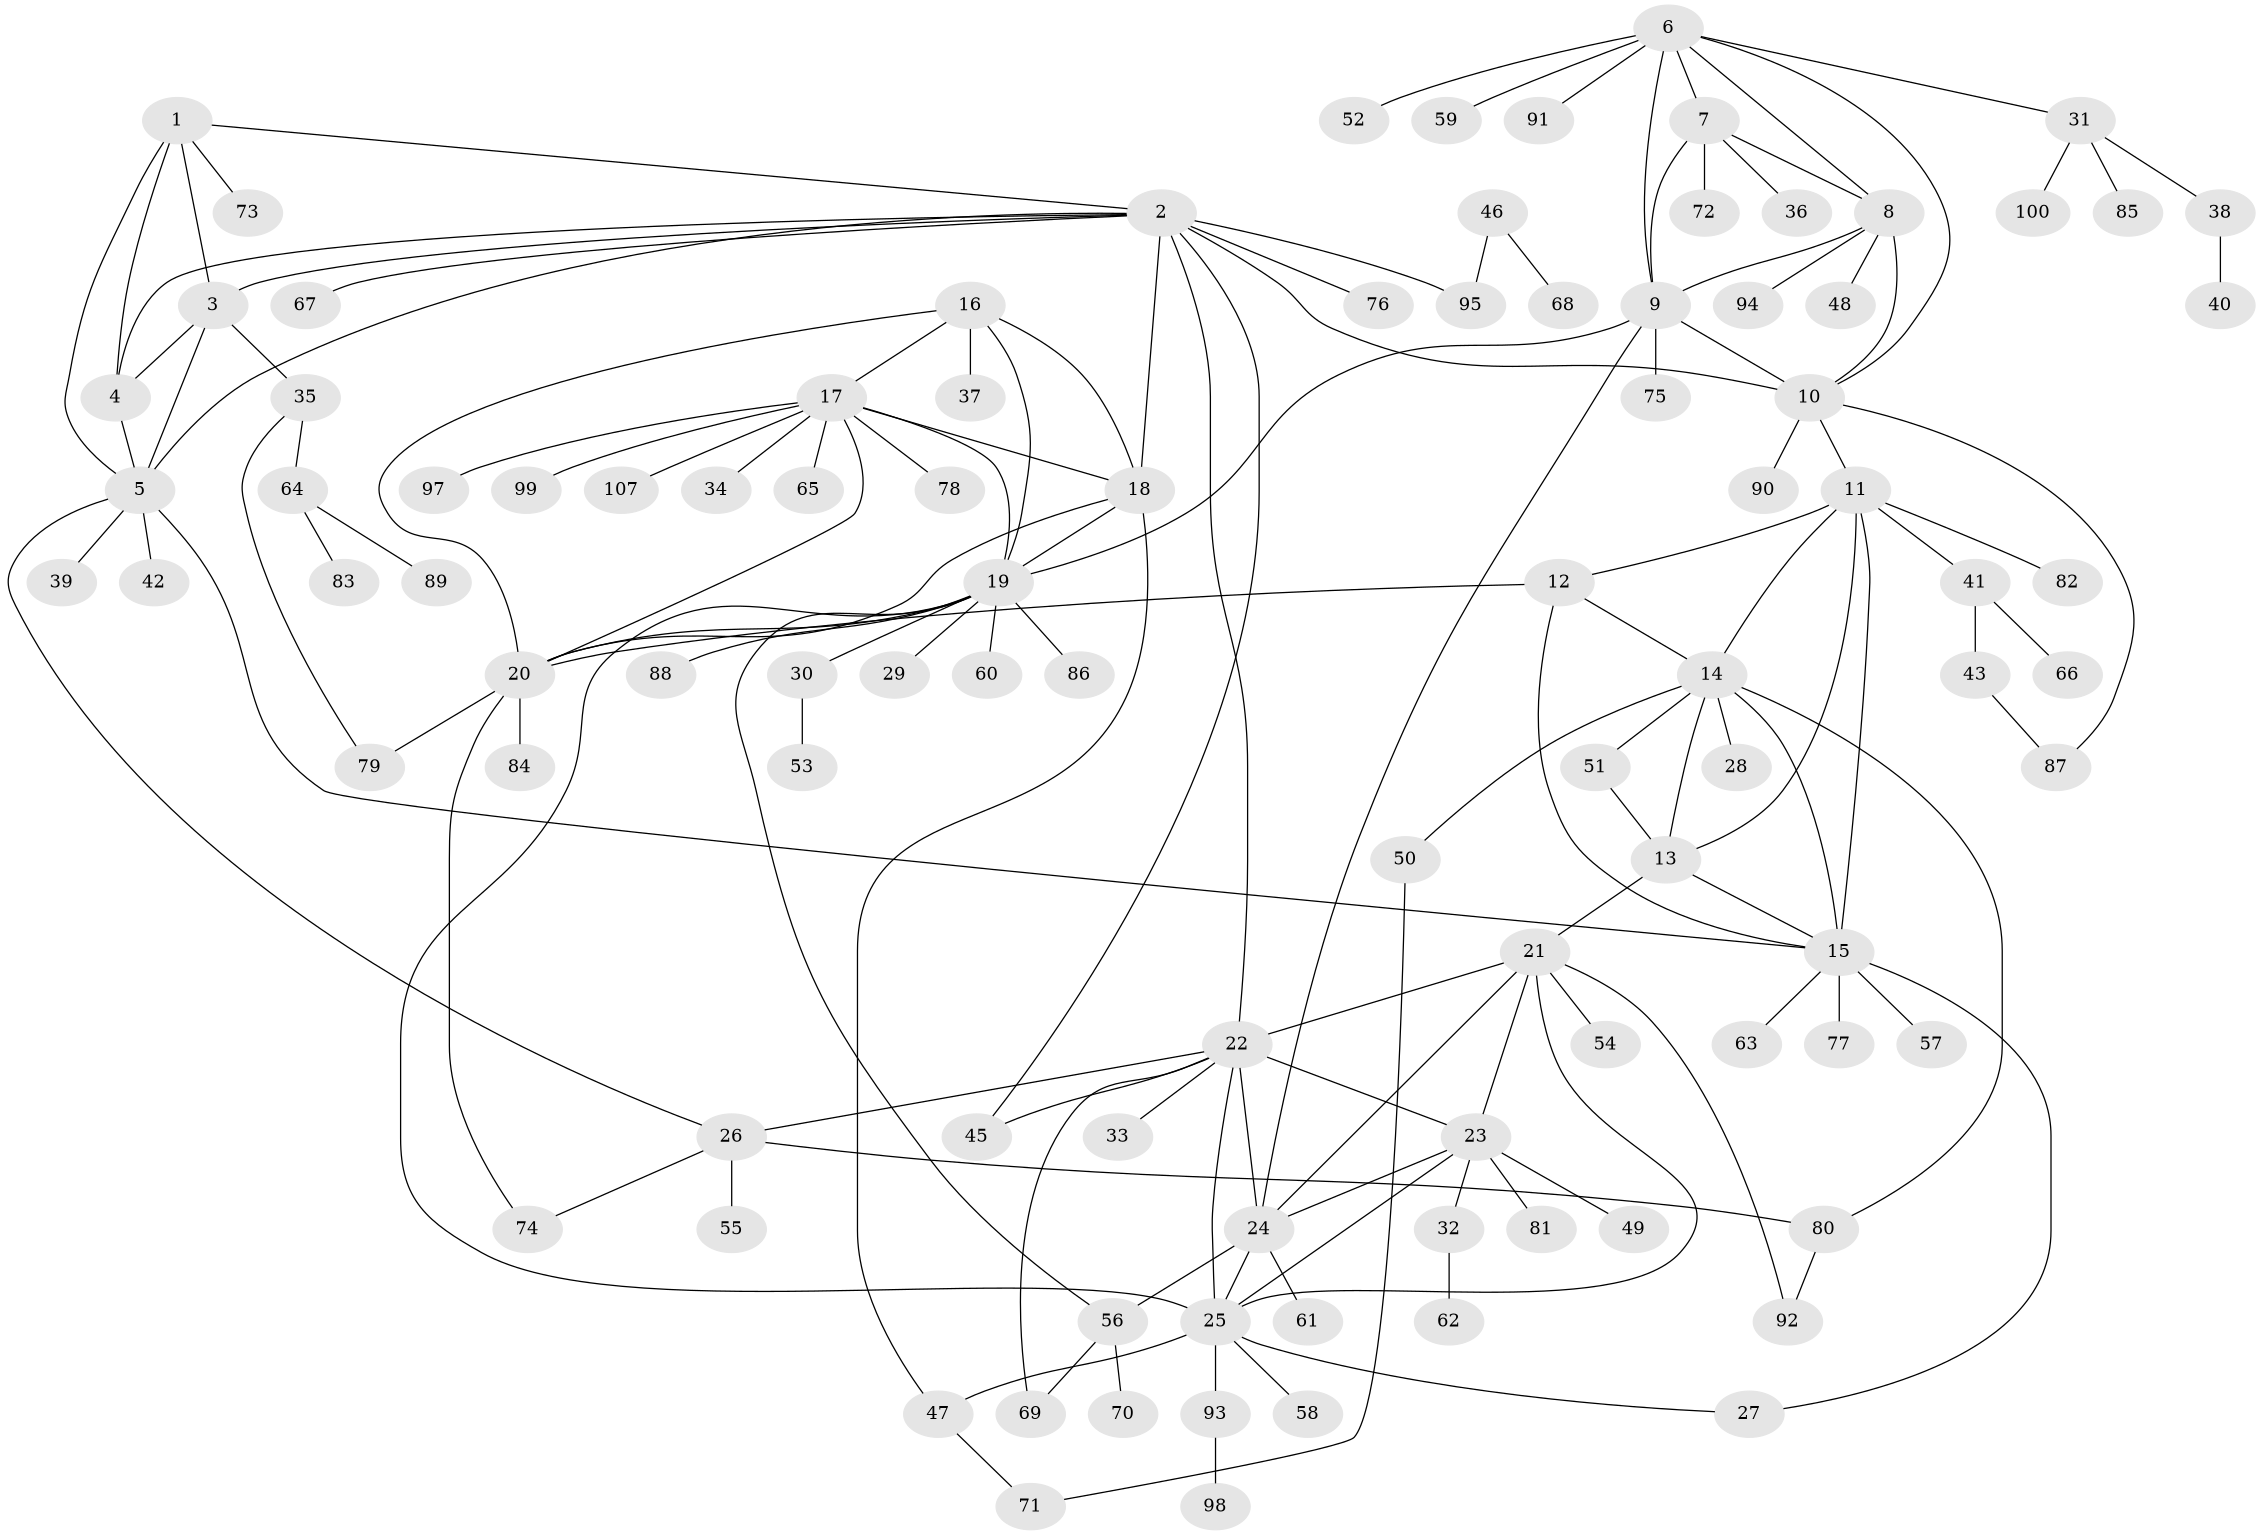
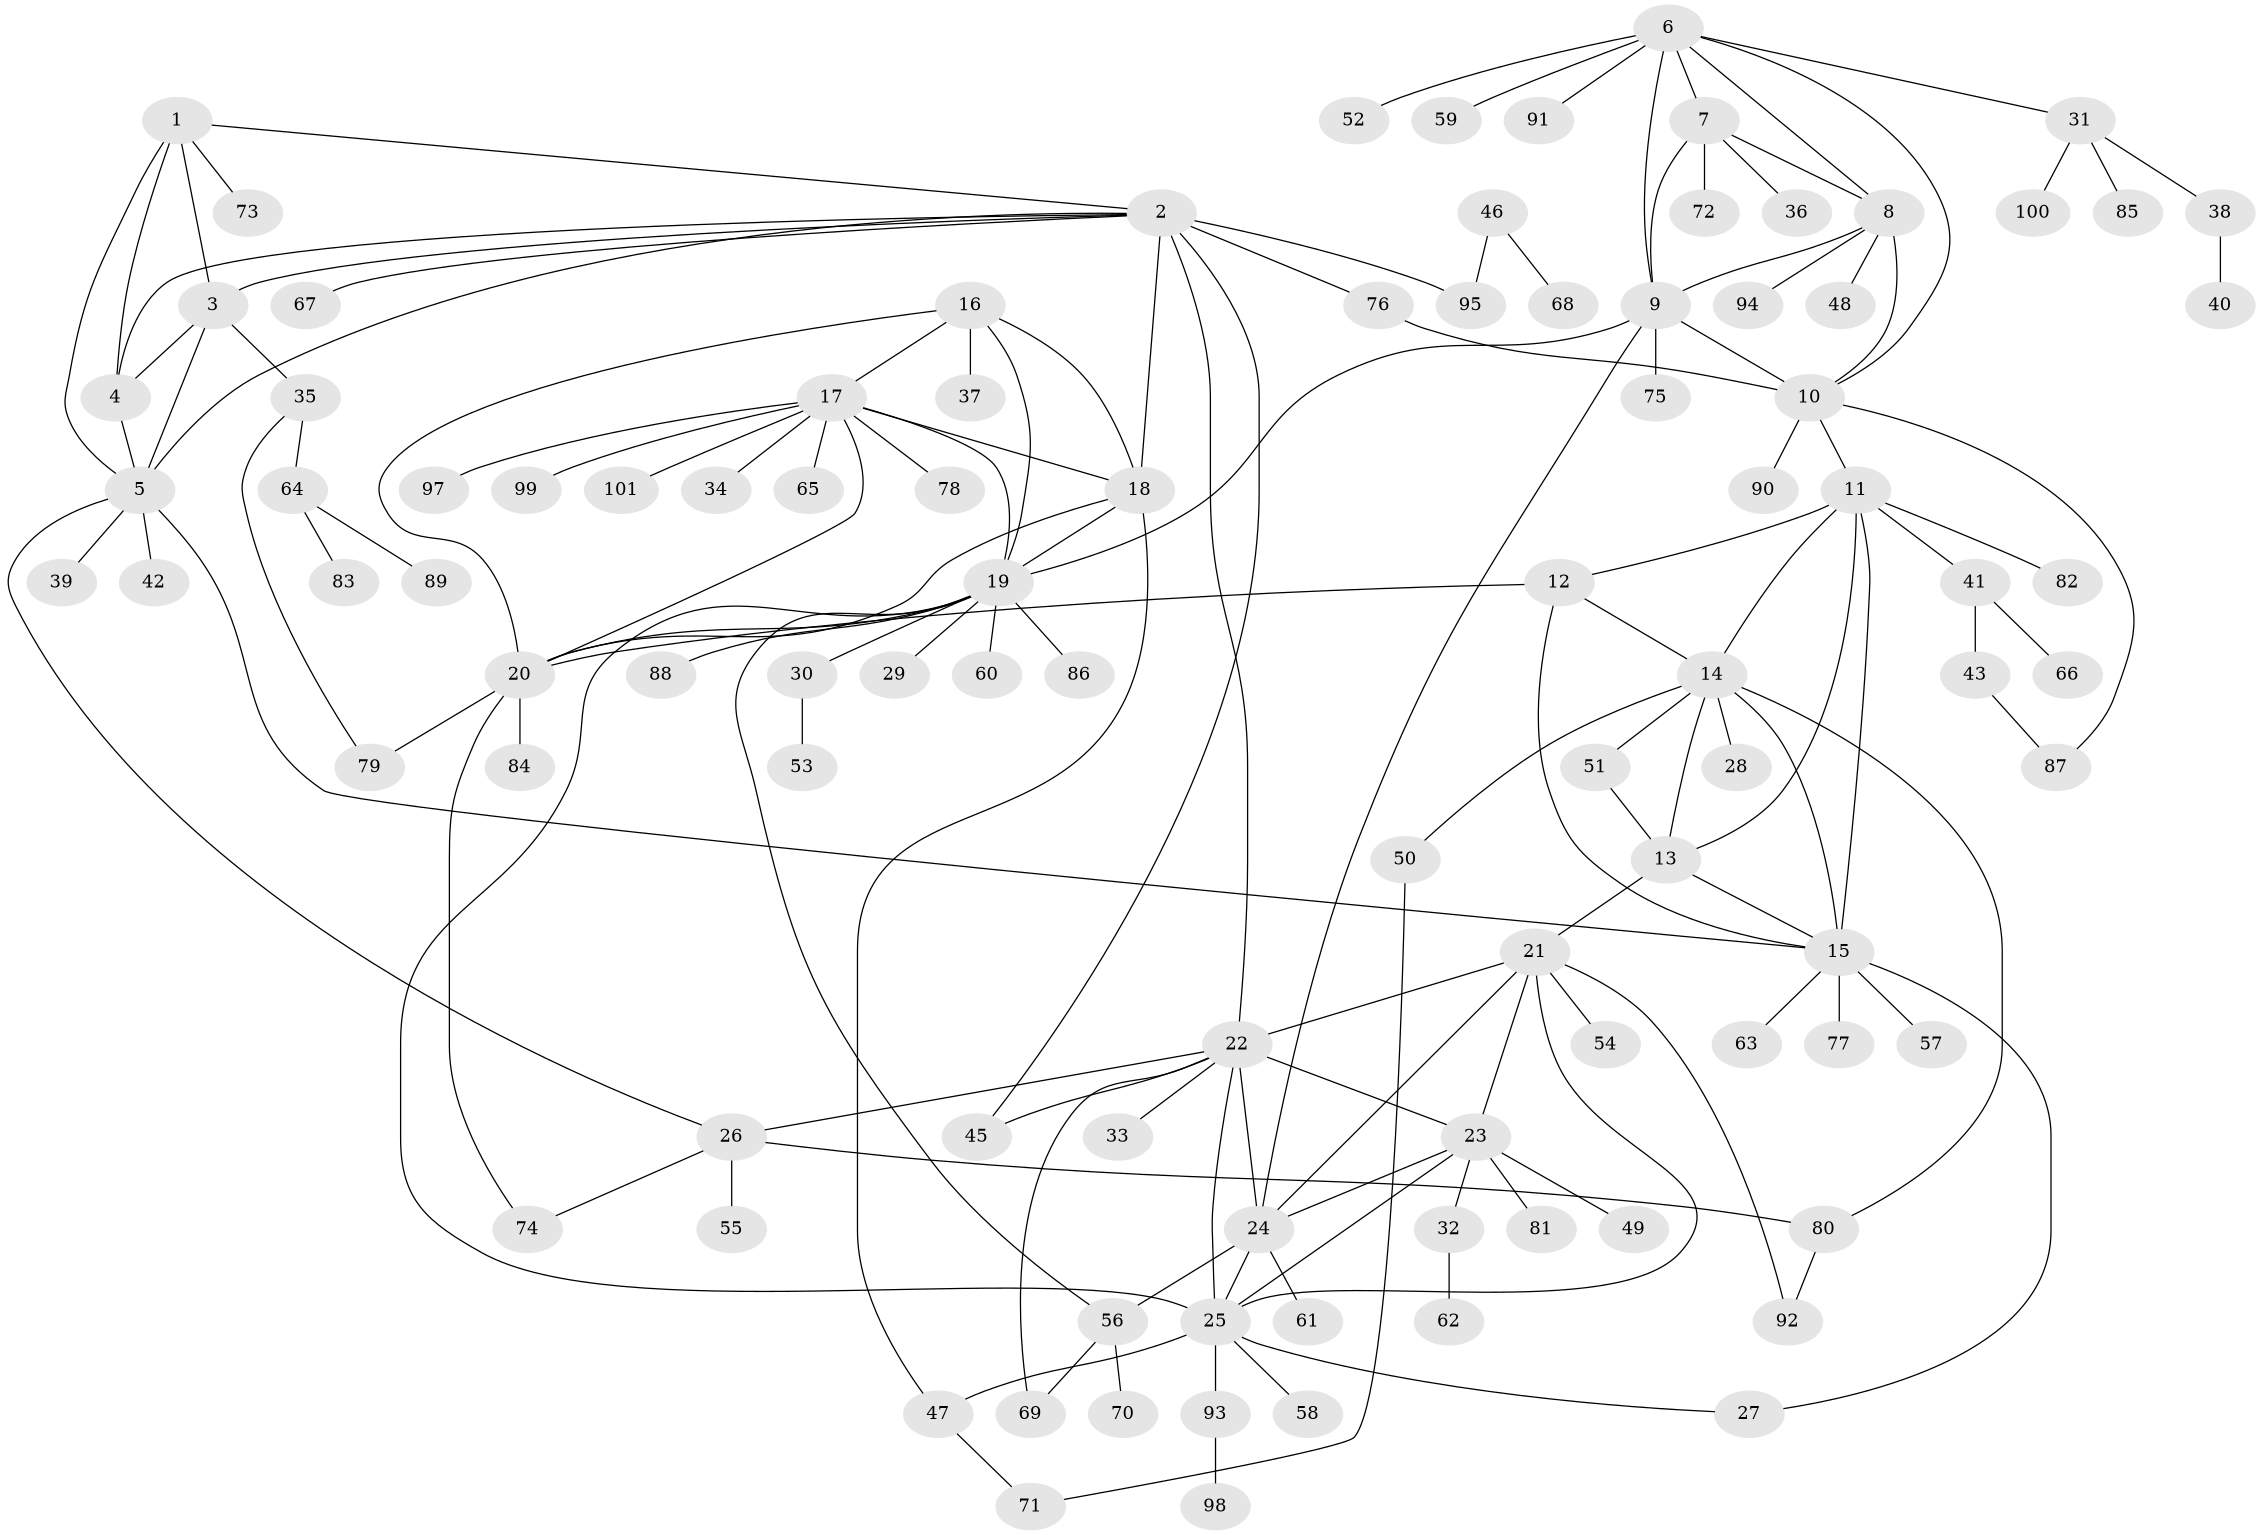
edge "2" -- "10": now "76" -- "10"
node "107": label "107" -> "101"
